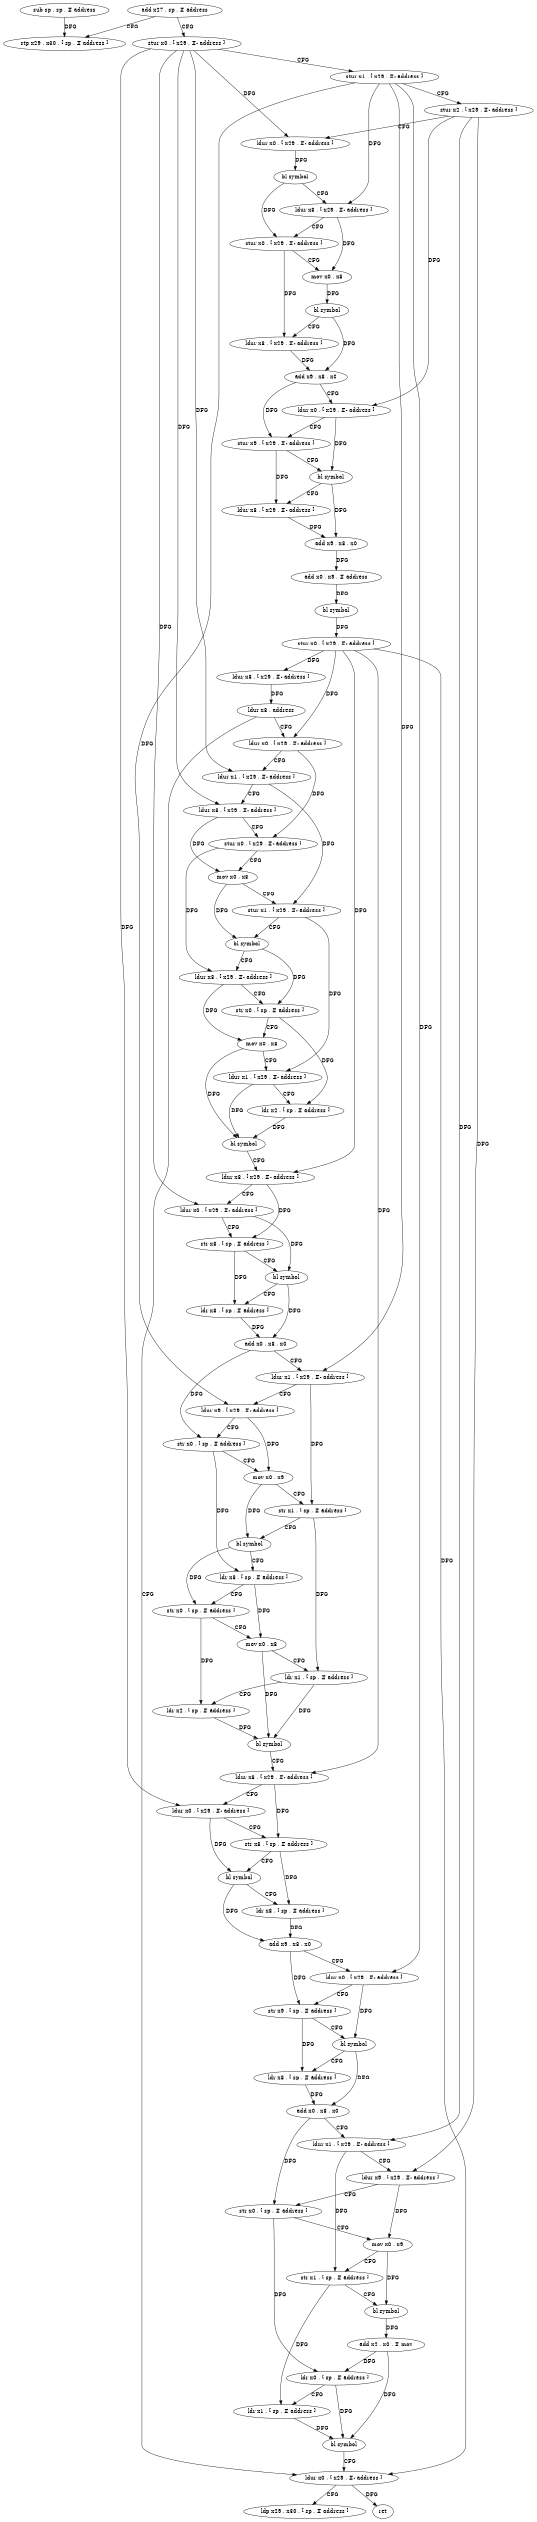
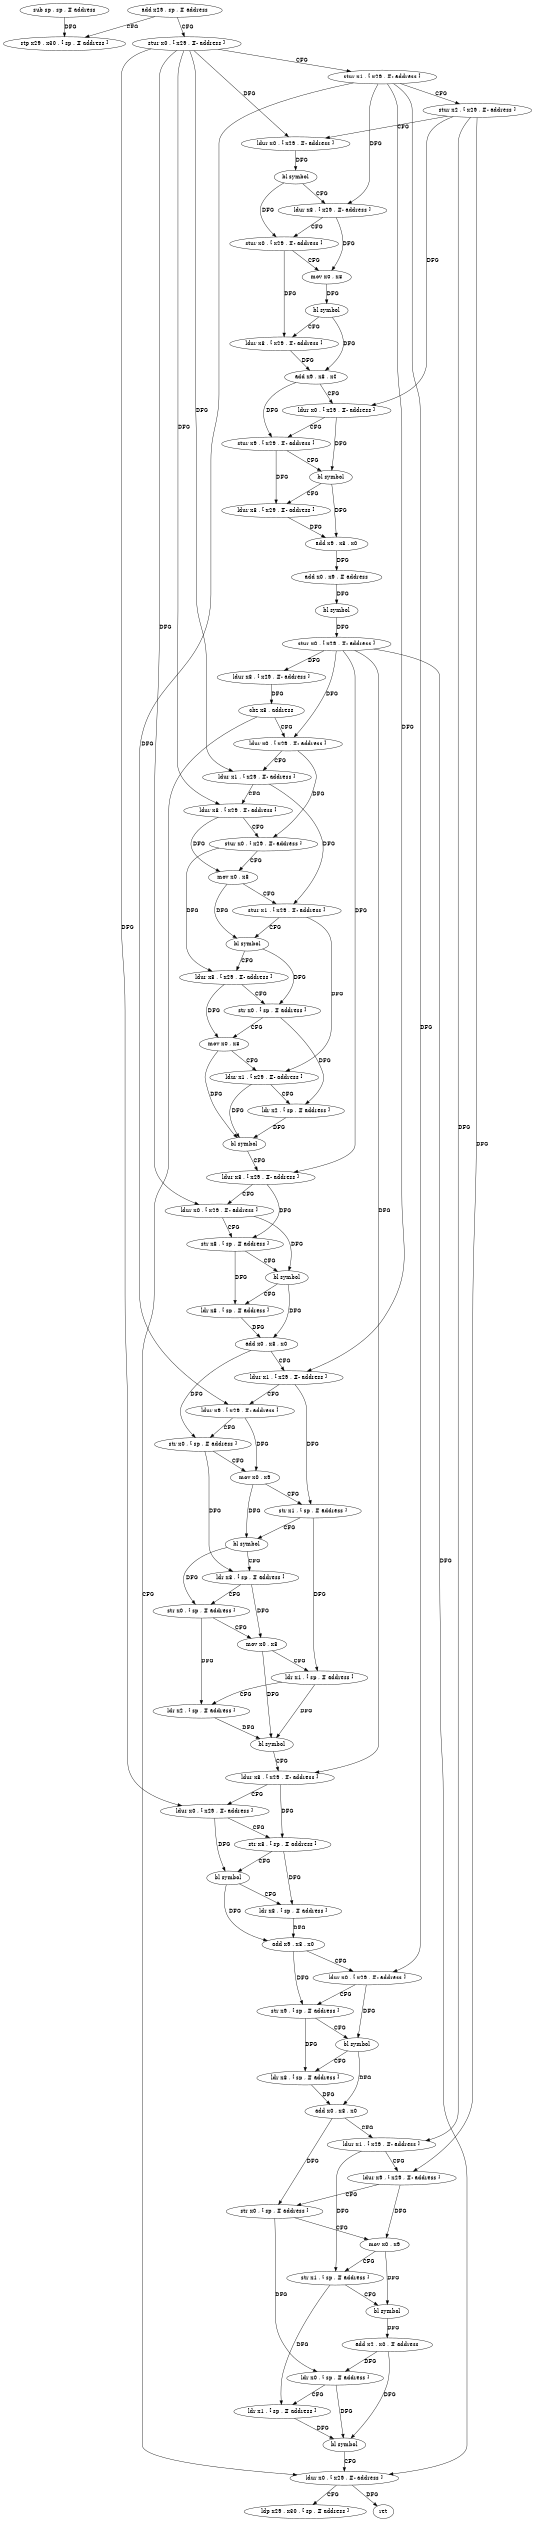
node "add x27 , sp , # address": label "add x27 , sp , # address" -> "add x29 , sp , # address"
node "ldur x8 , address": label "ldur x8 , address" -> "cbz x8 , address"
node "add x2 , x0 , # mov": label "add x2 , x0 , # mov" -> "add x2 , x0 , # address"
